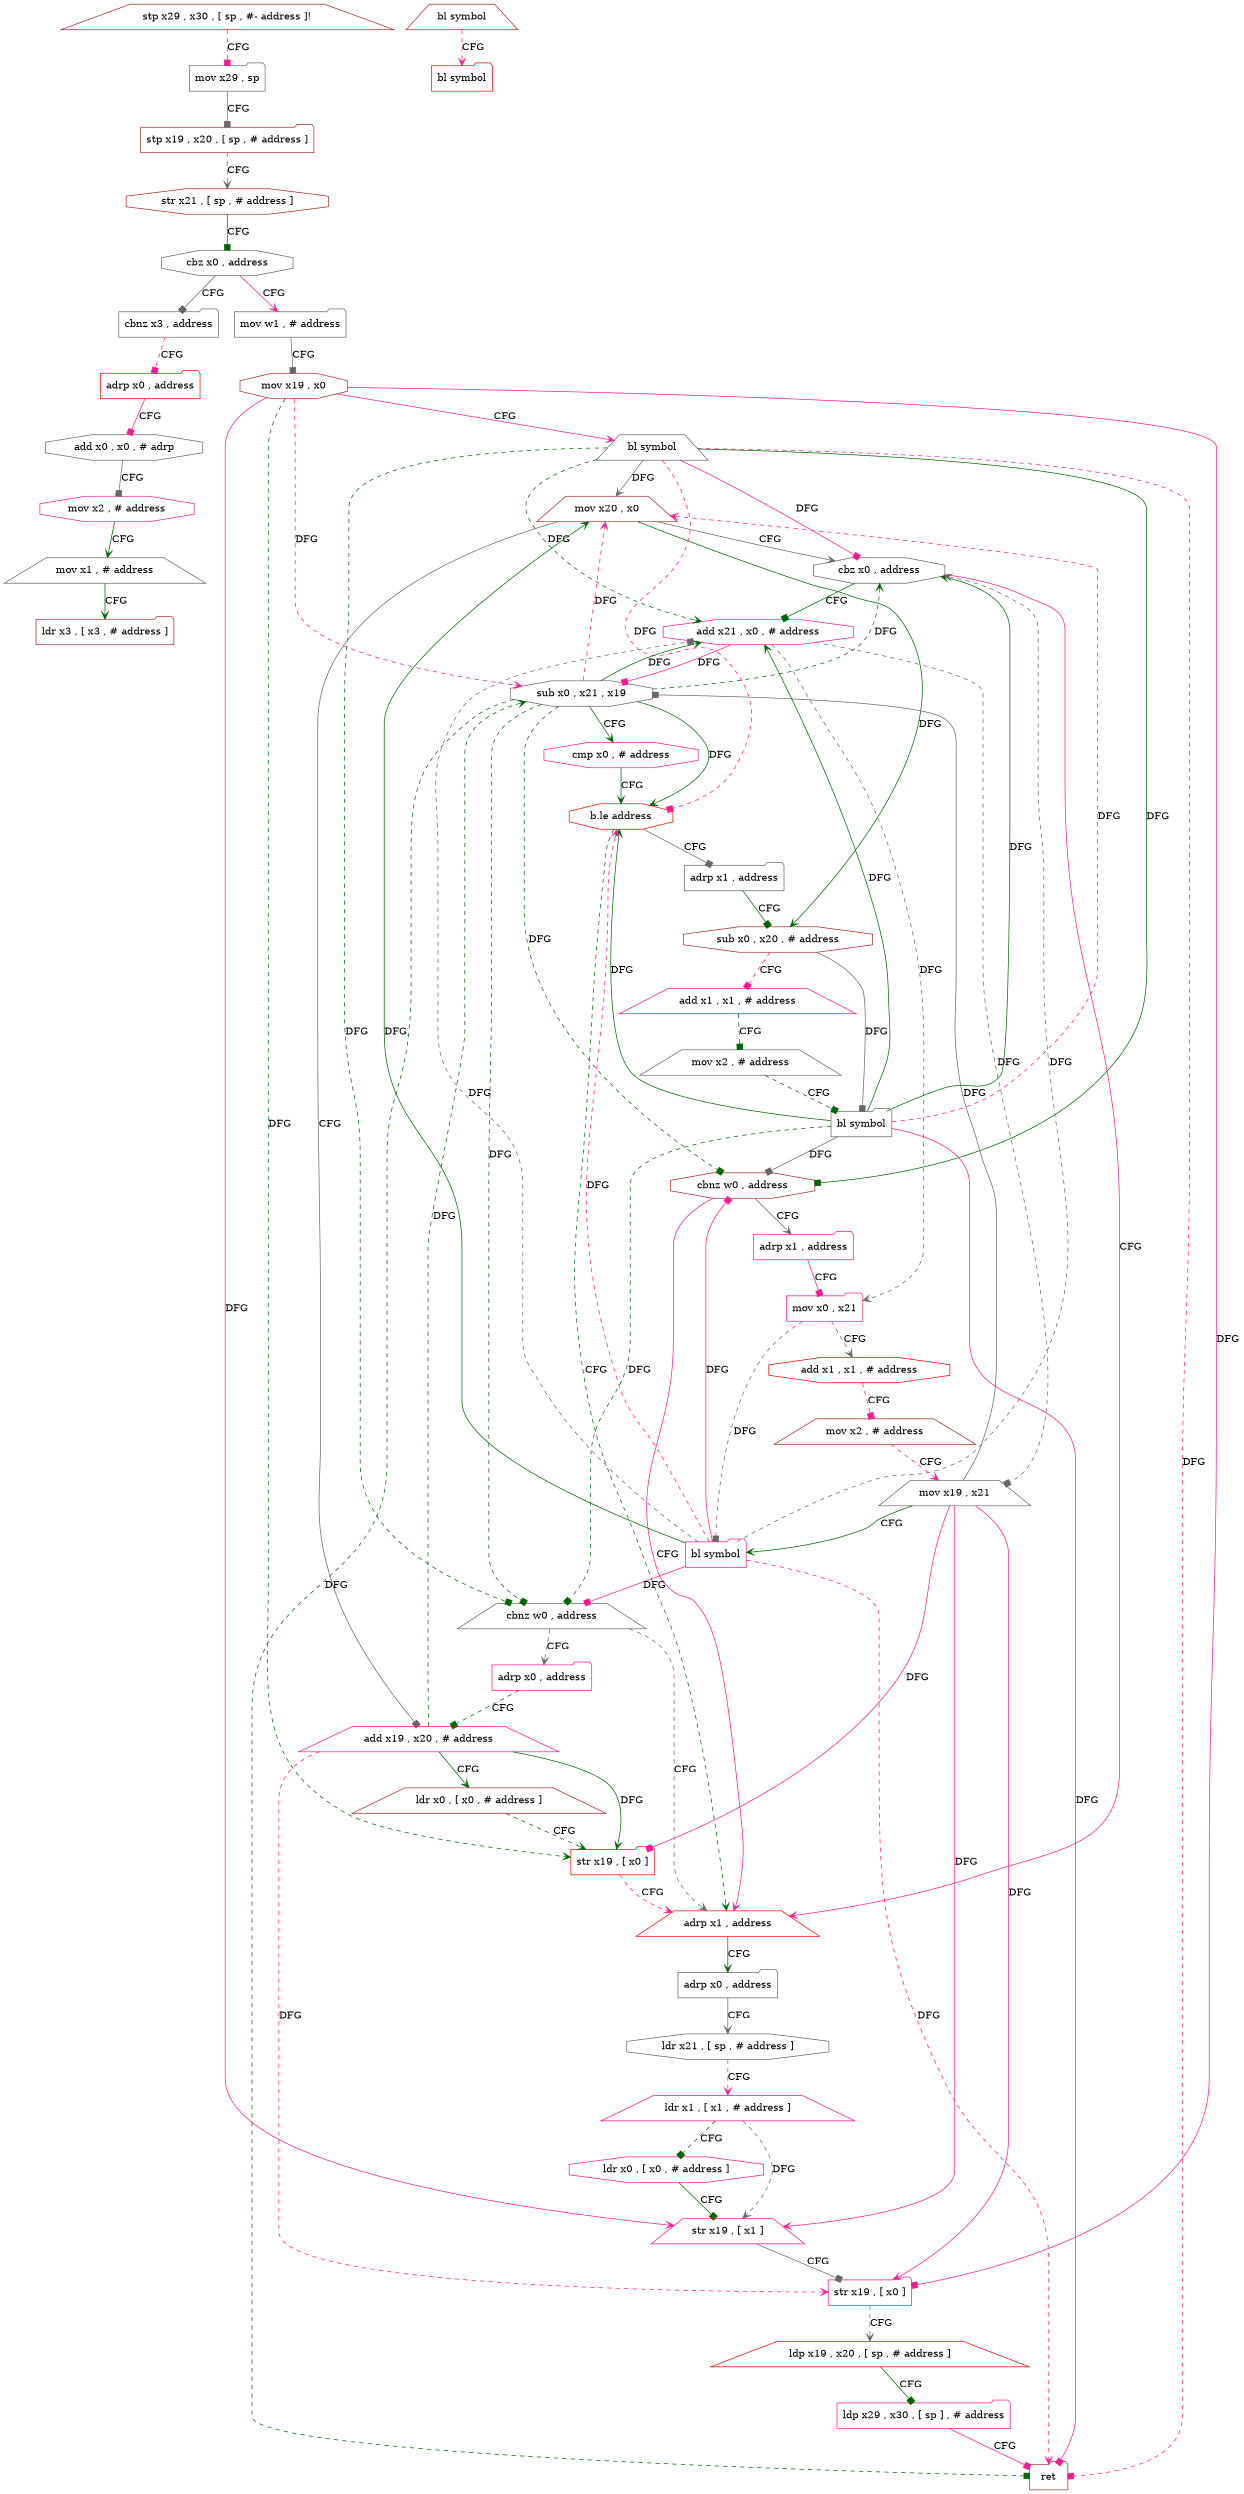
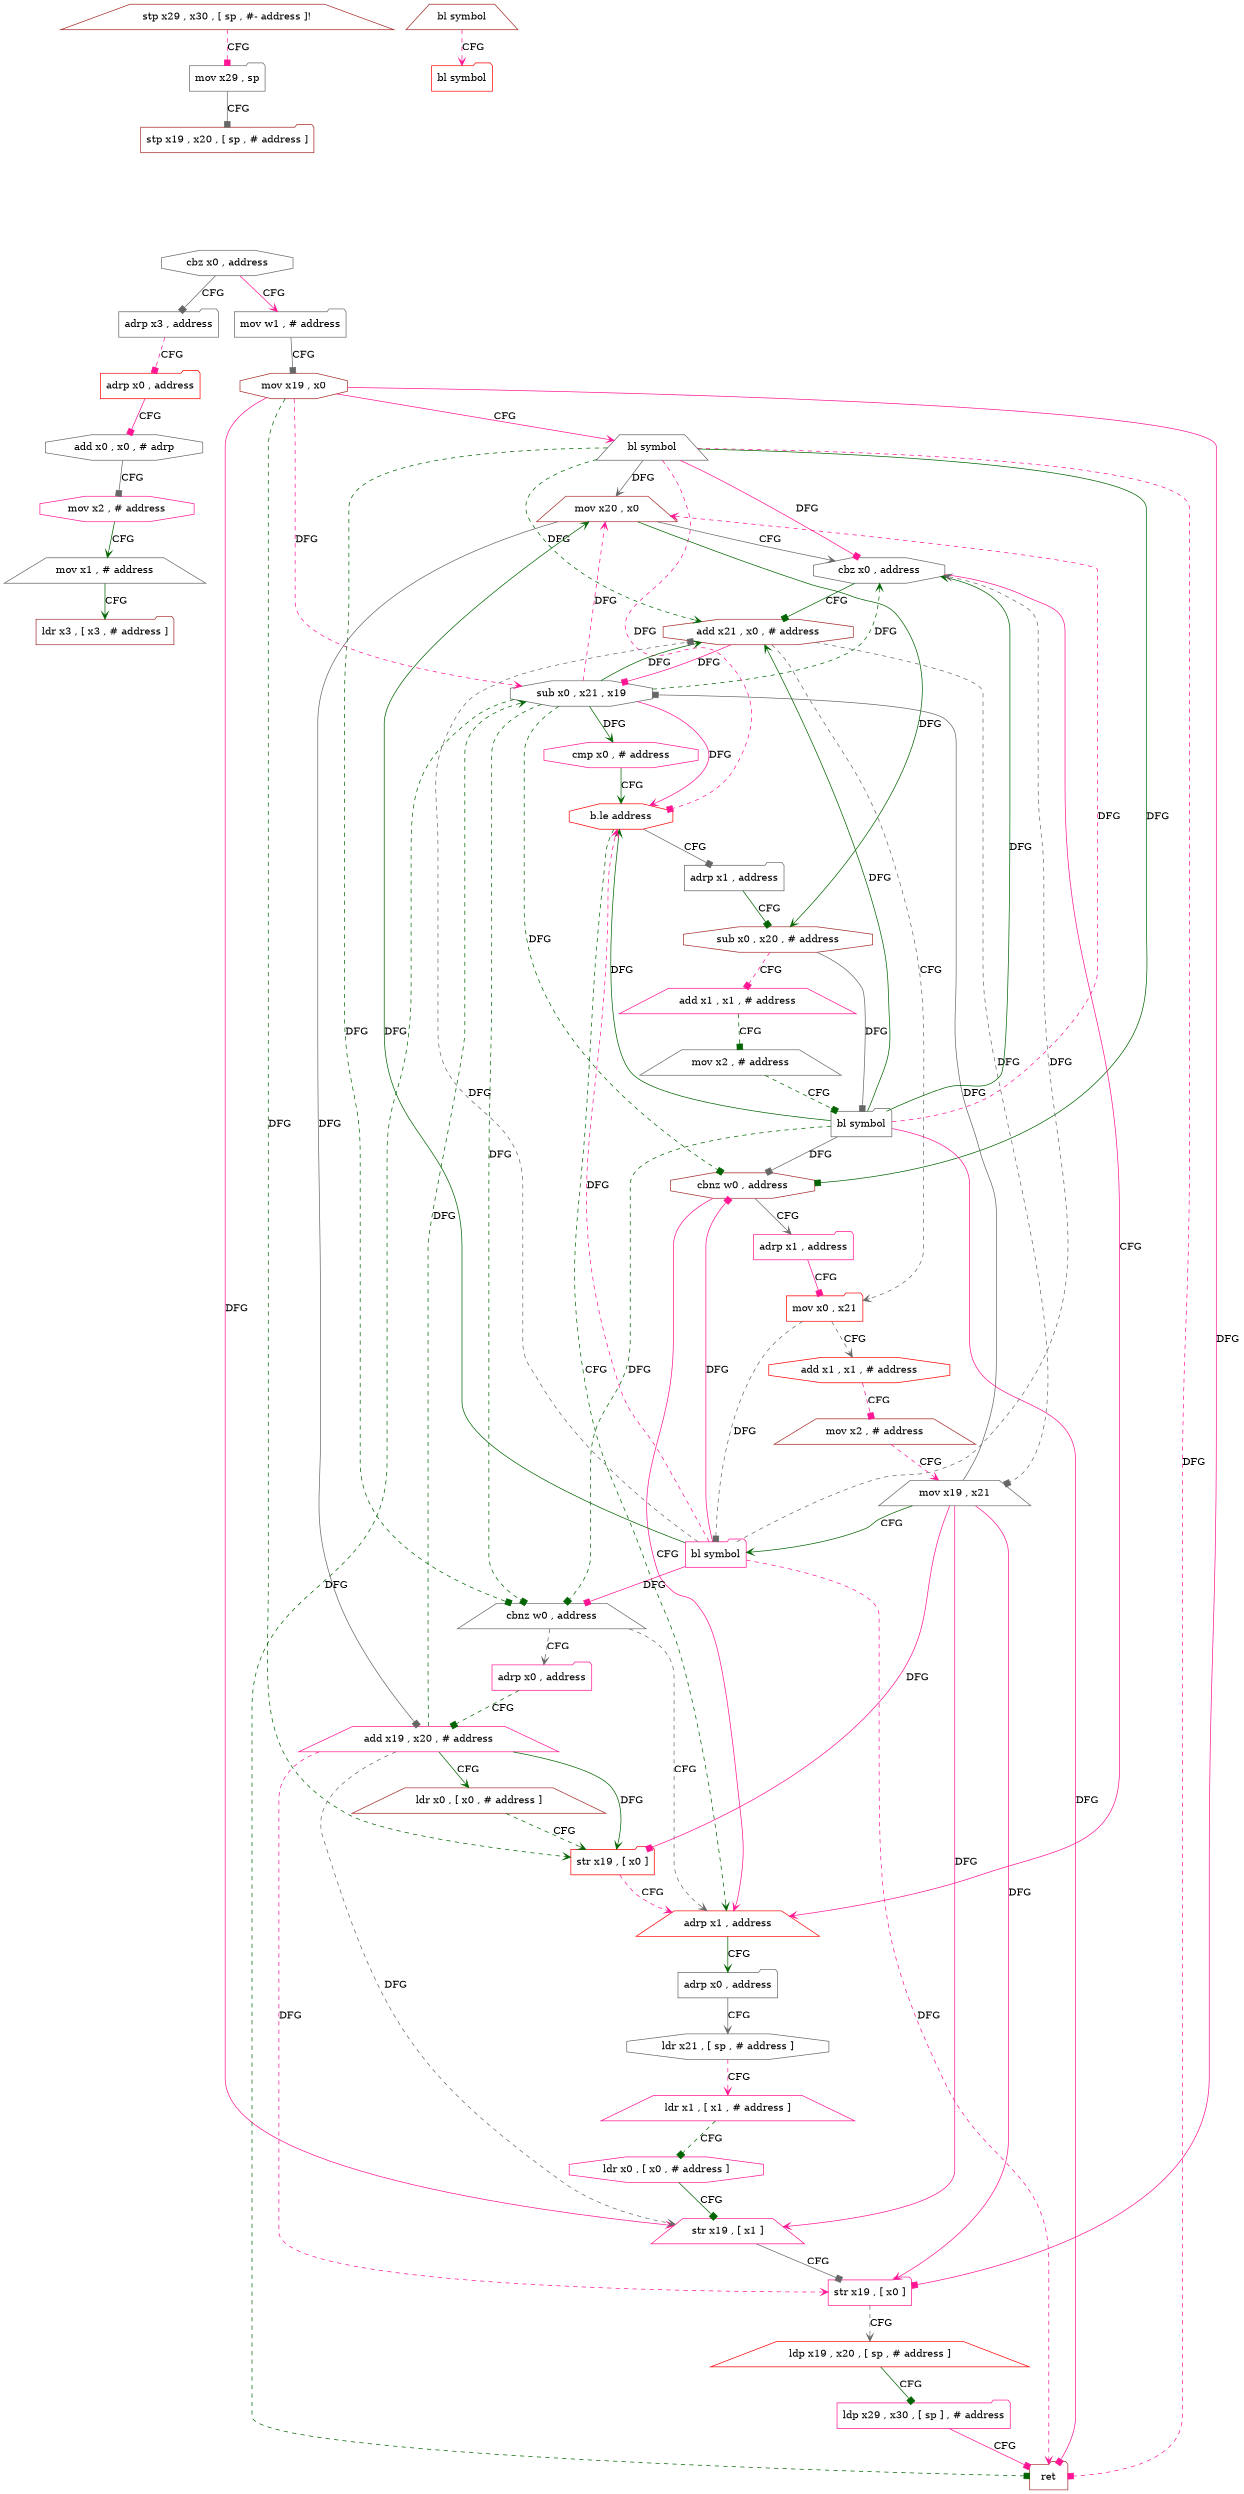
node "str x21 , [ sp , # address ]": removed
node "cbnz x3 , address": label "cbnz x3 , address" -> "adrp x3 , address"
node "add x21 , x0 , # address": color deeppink -> brown
edge "sub x0 , x21 , x19" -> "cmp x0 , # address": label "CFG" -> "DFG"
edge "sub x0 , x21 , x19" -> "b.le address": color darkgreen -> deeppink
edge "add x21 , x0 , # address" -> "mov x0 , x21": label "DFG" -> "CFG"
edge "mov x20 , x0" -> "add x19 , x20 , # address": label "CFG" -> "DFG"
node "mov x0 , x21": color deeppink -> red
edge "ldr x1 , [ x1 , # address ]" -> "str x19 , [ x1 ]": now "add x19 , x20 , # address" -> "str x19 , [ x1 ]"
